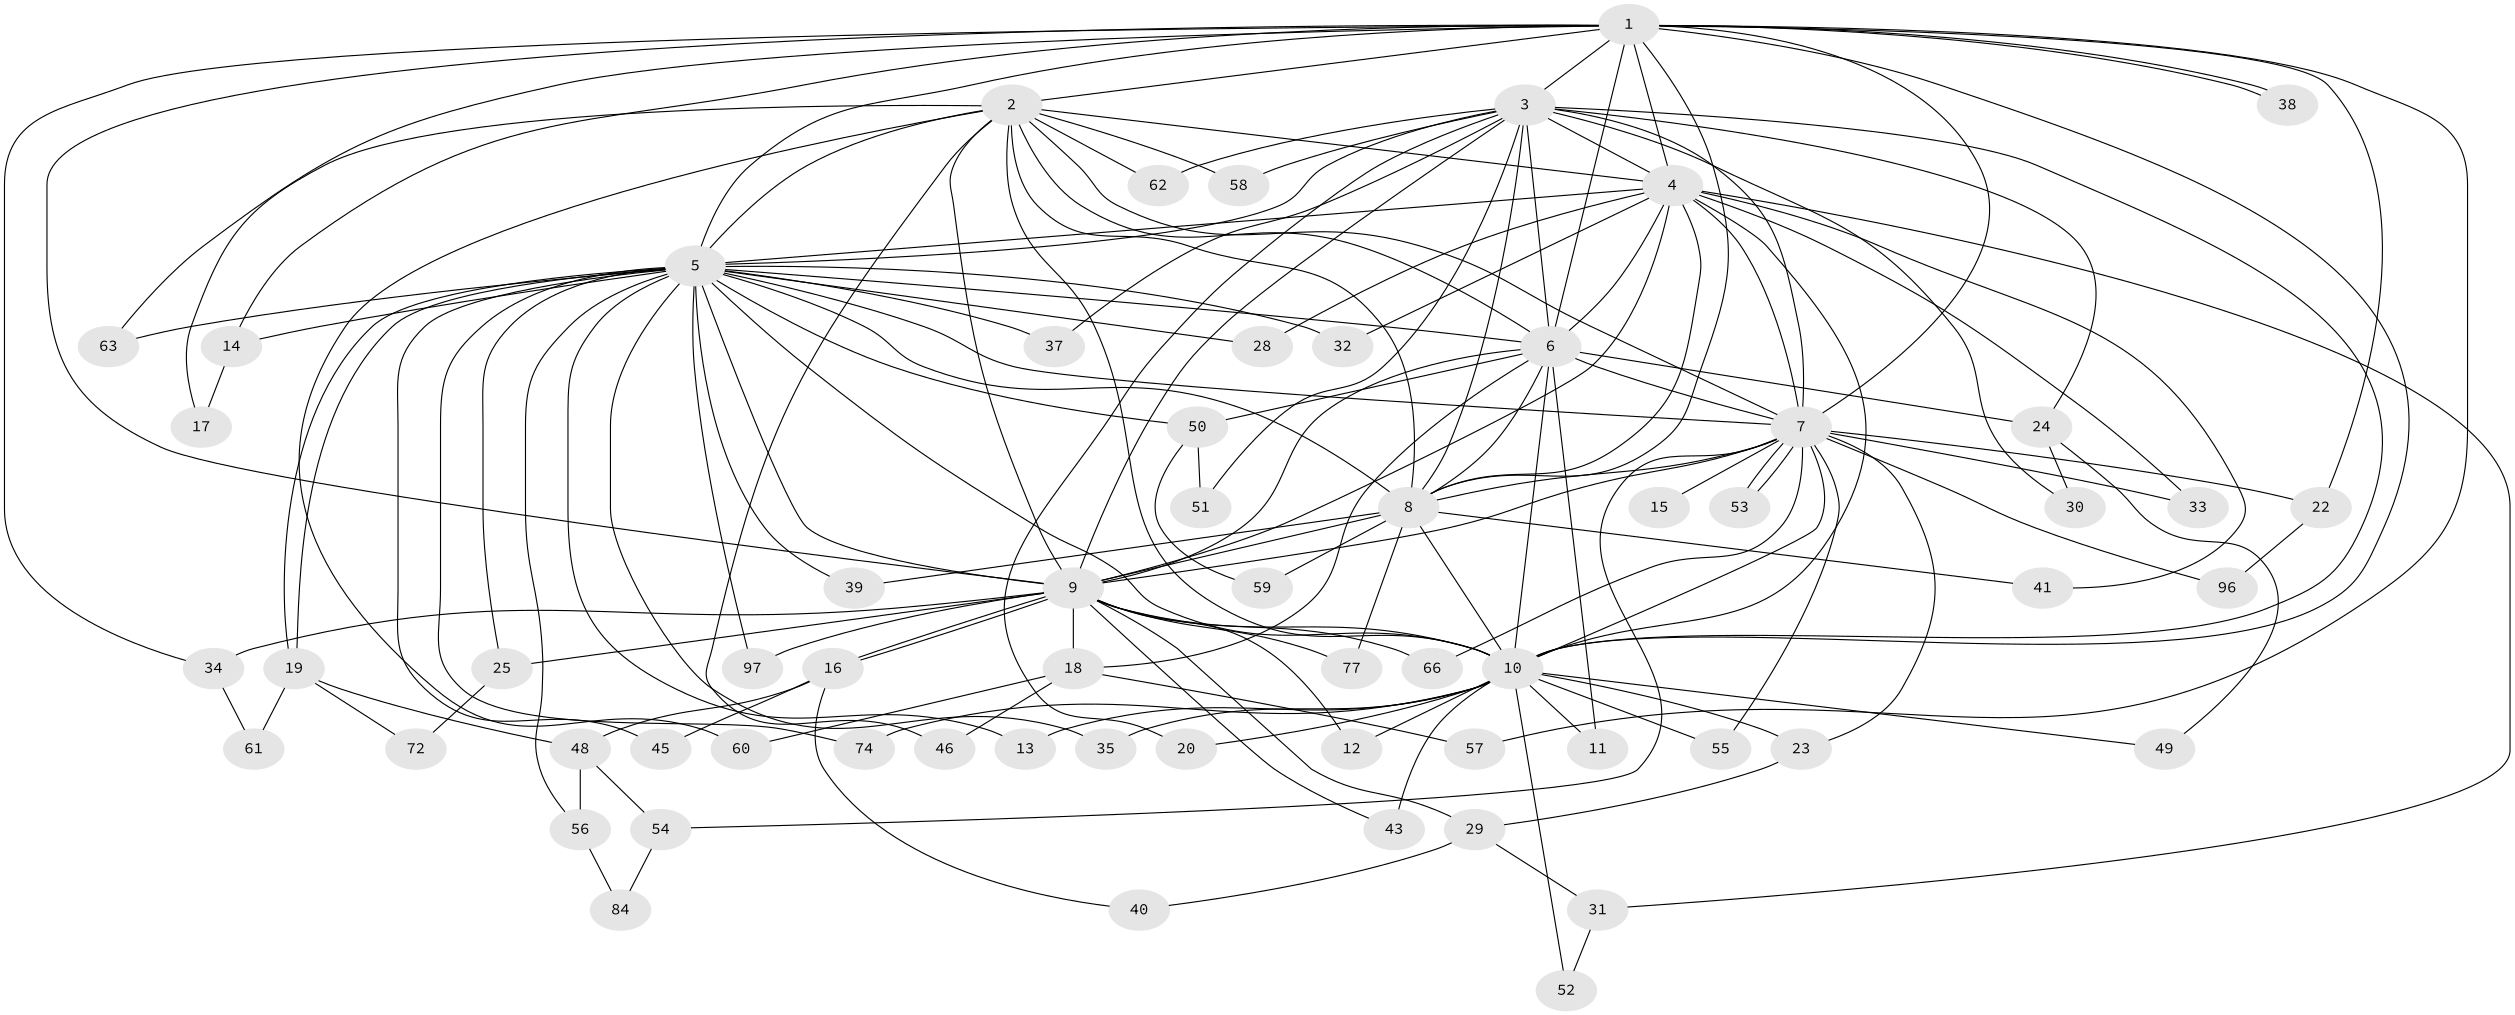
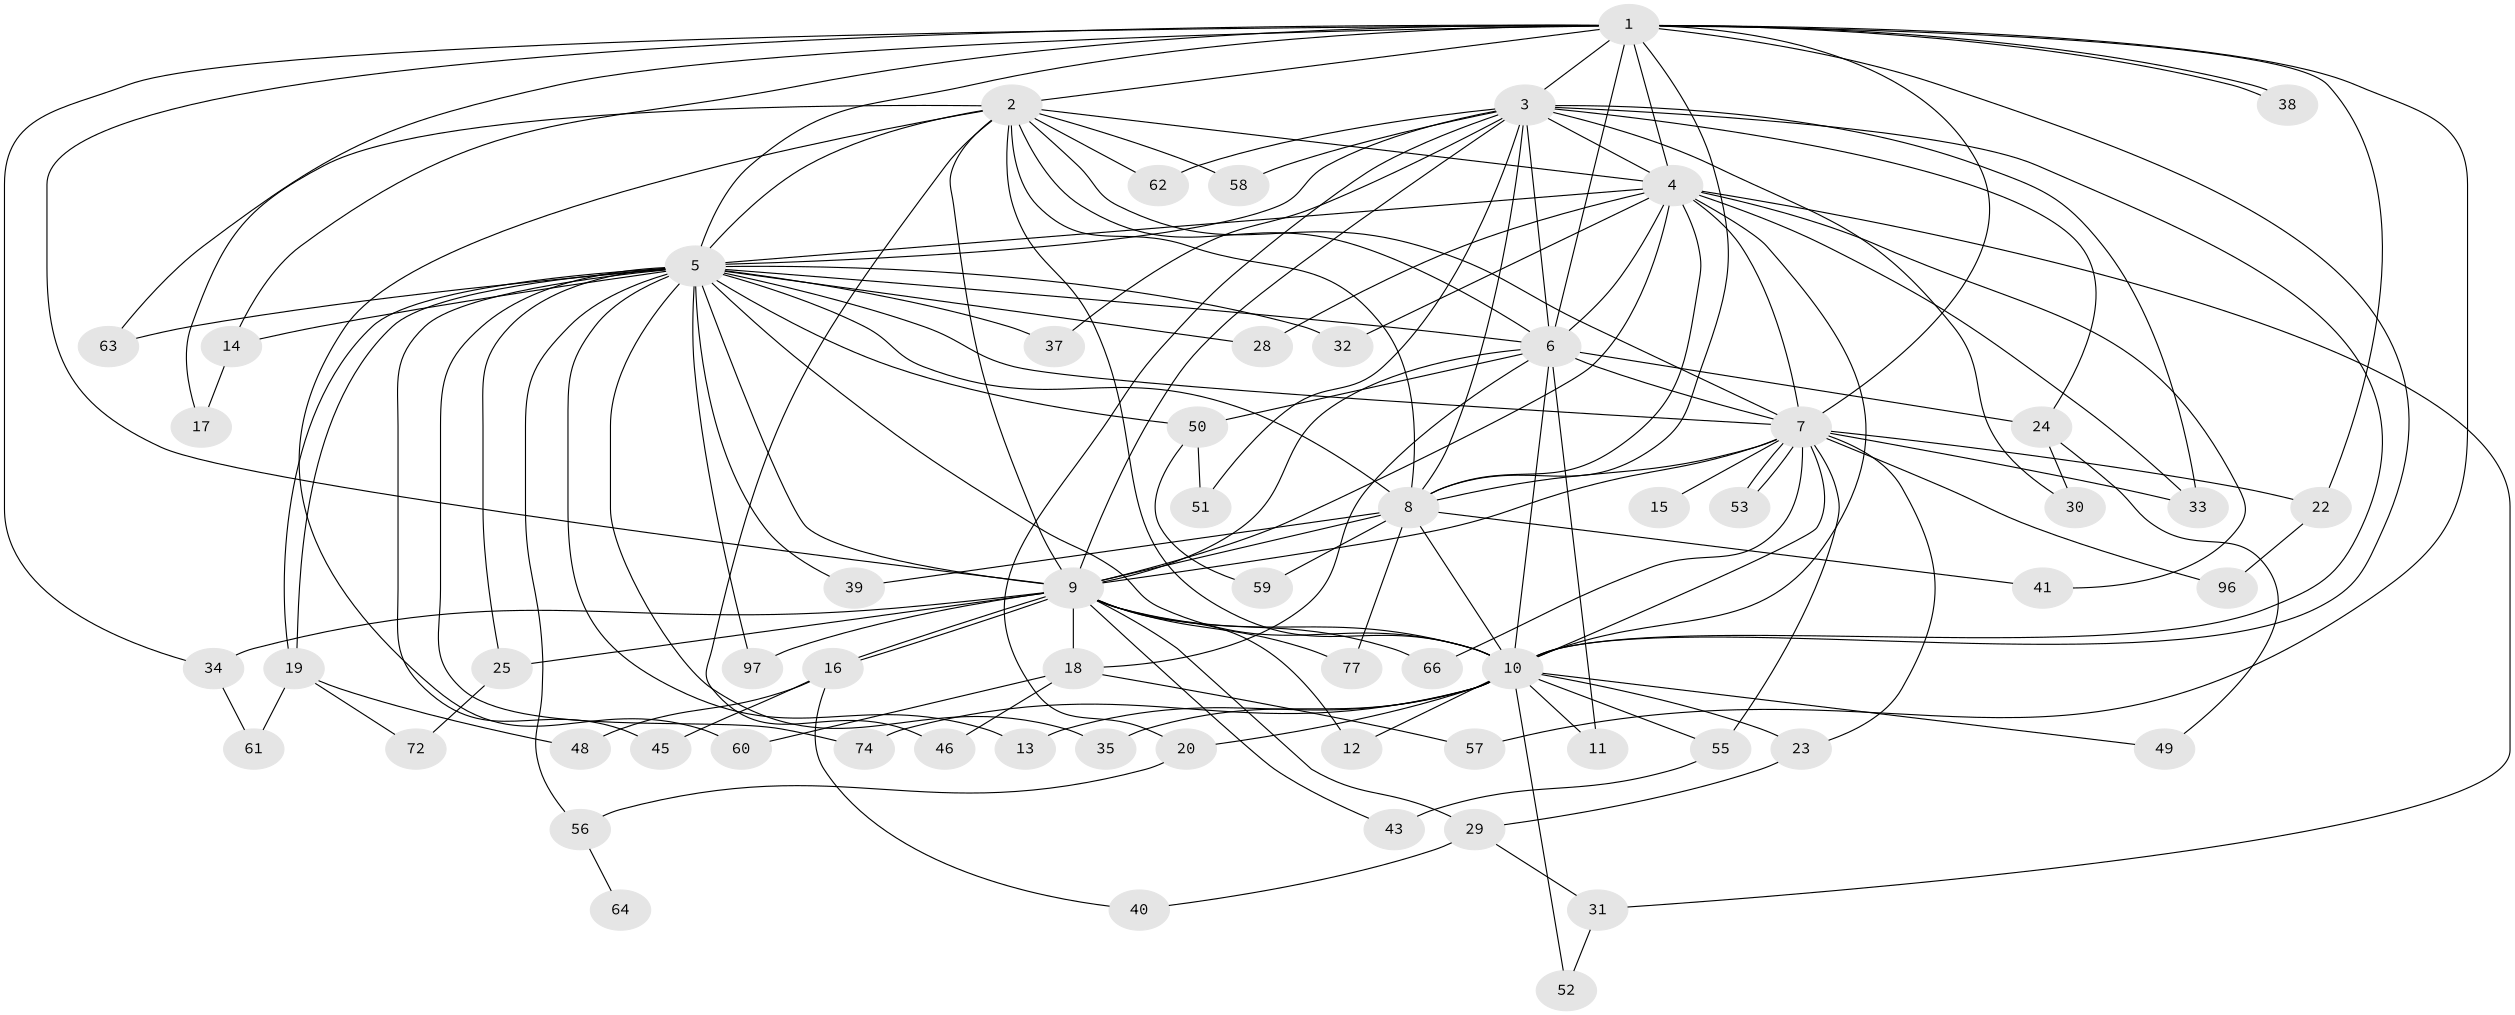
edge "3" -- "7": now "3" -- "33"
edge "6" -- "8": removed
edge "10" -- "43": now "55" -- "43"
edge "48" -- "56": now "20" -- "56"
node "54": removed
node "84": label "84" -> "64"
